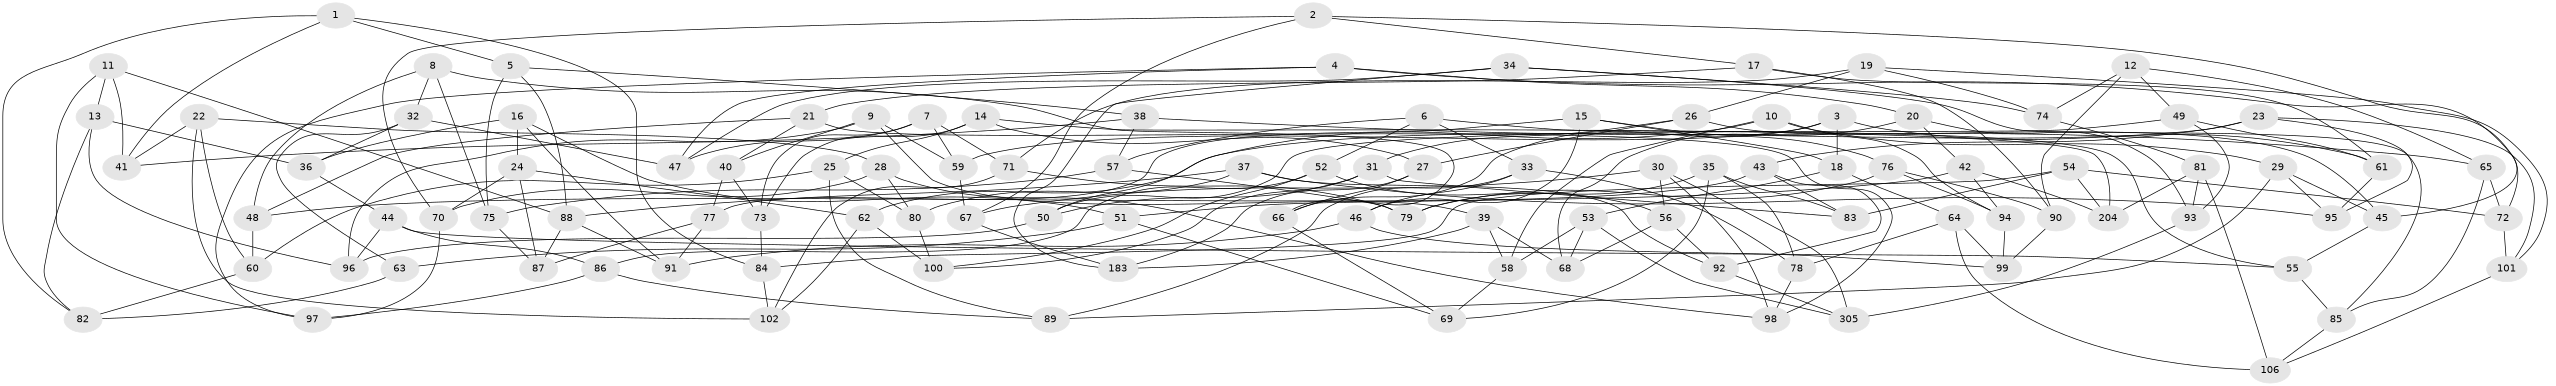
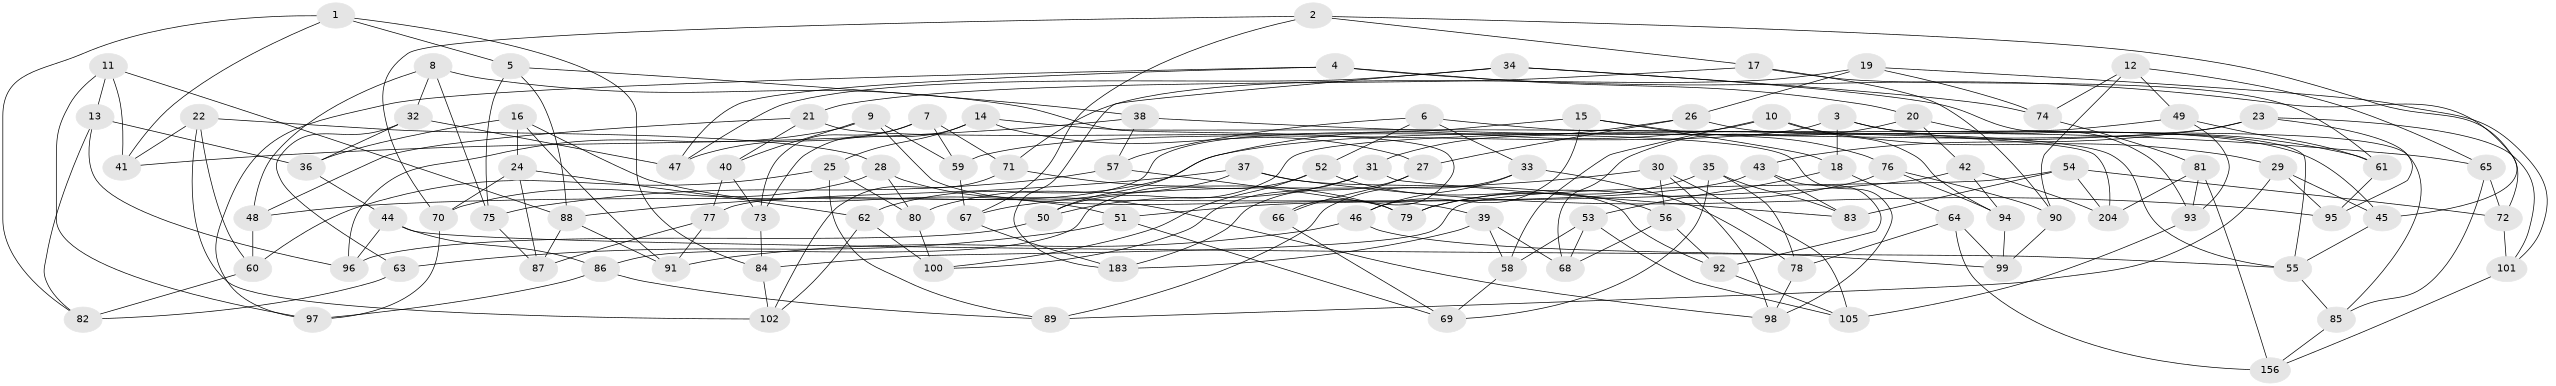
edge "3" -- "66": now "3" -- "55"
node "305": label "305" -> "105"
node "106": label "106" -> "156"
